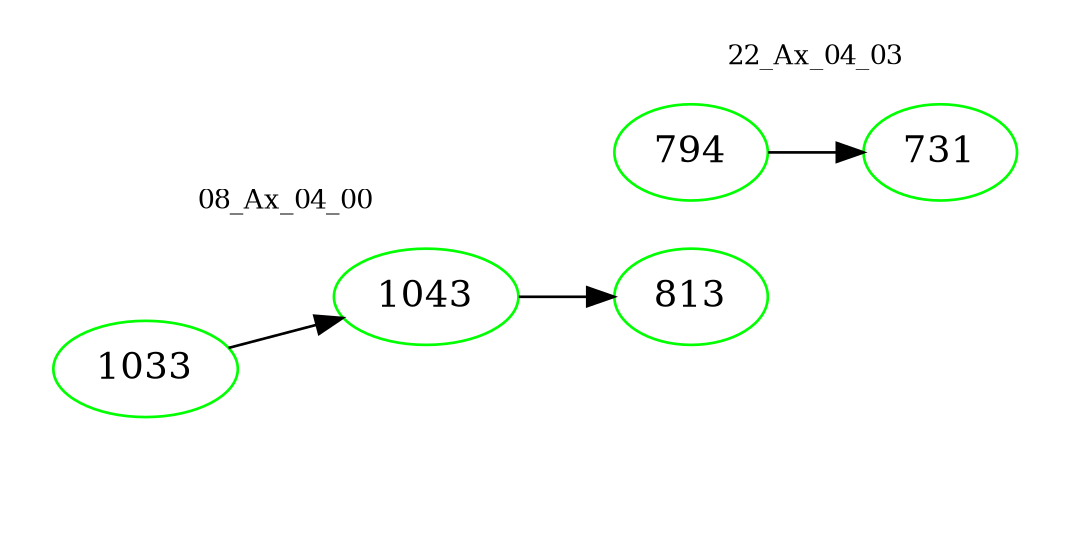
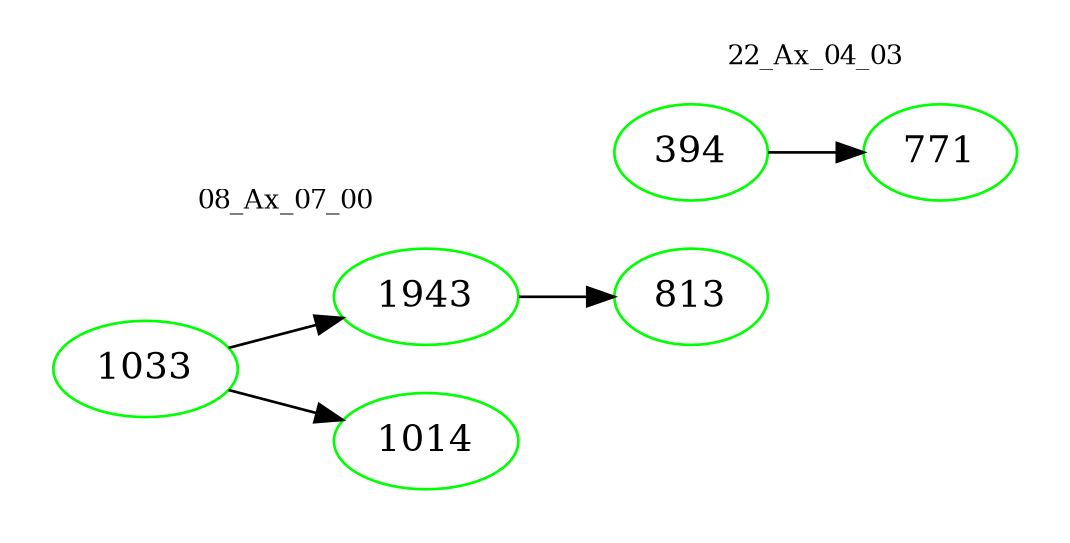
node "794": label "794" -> "394"
node "731": label "731" -> "771"
cluster "08_Ax_04_00": label "08_Ax_04_00" -> "08_Ax_07_00"
node "1043": label "1043" -> "1943"
node "1014": added
